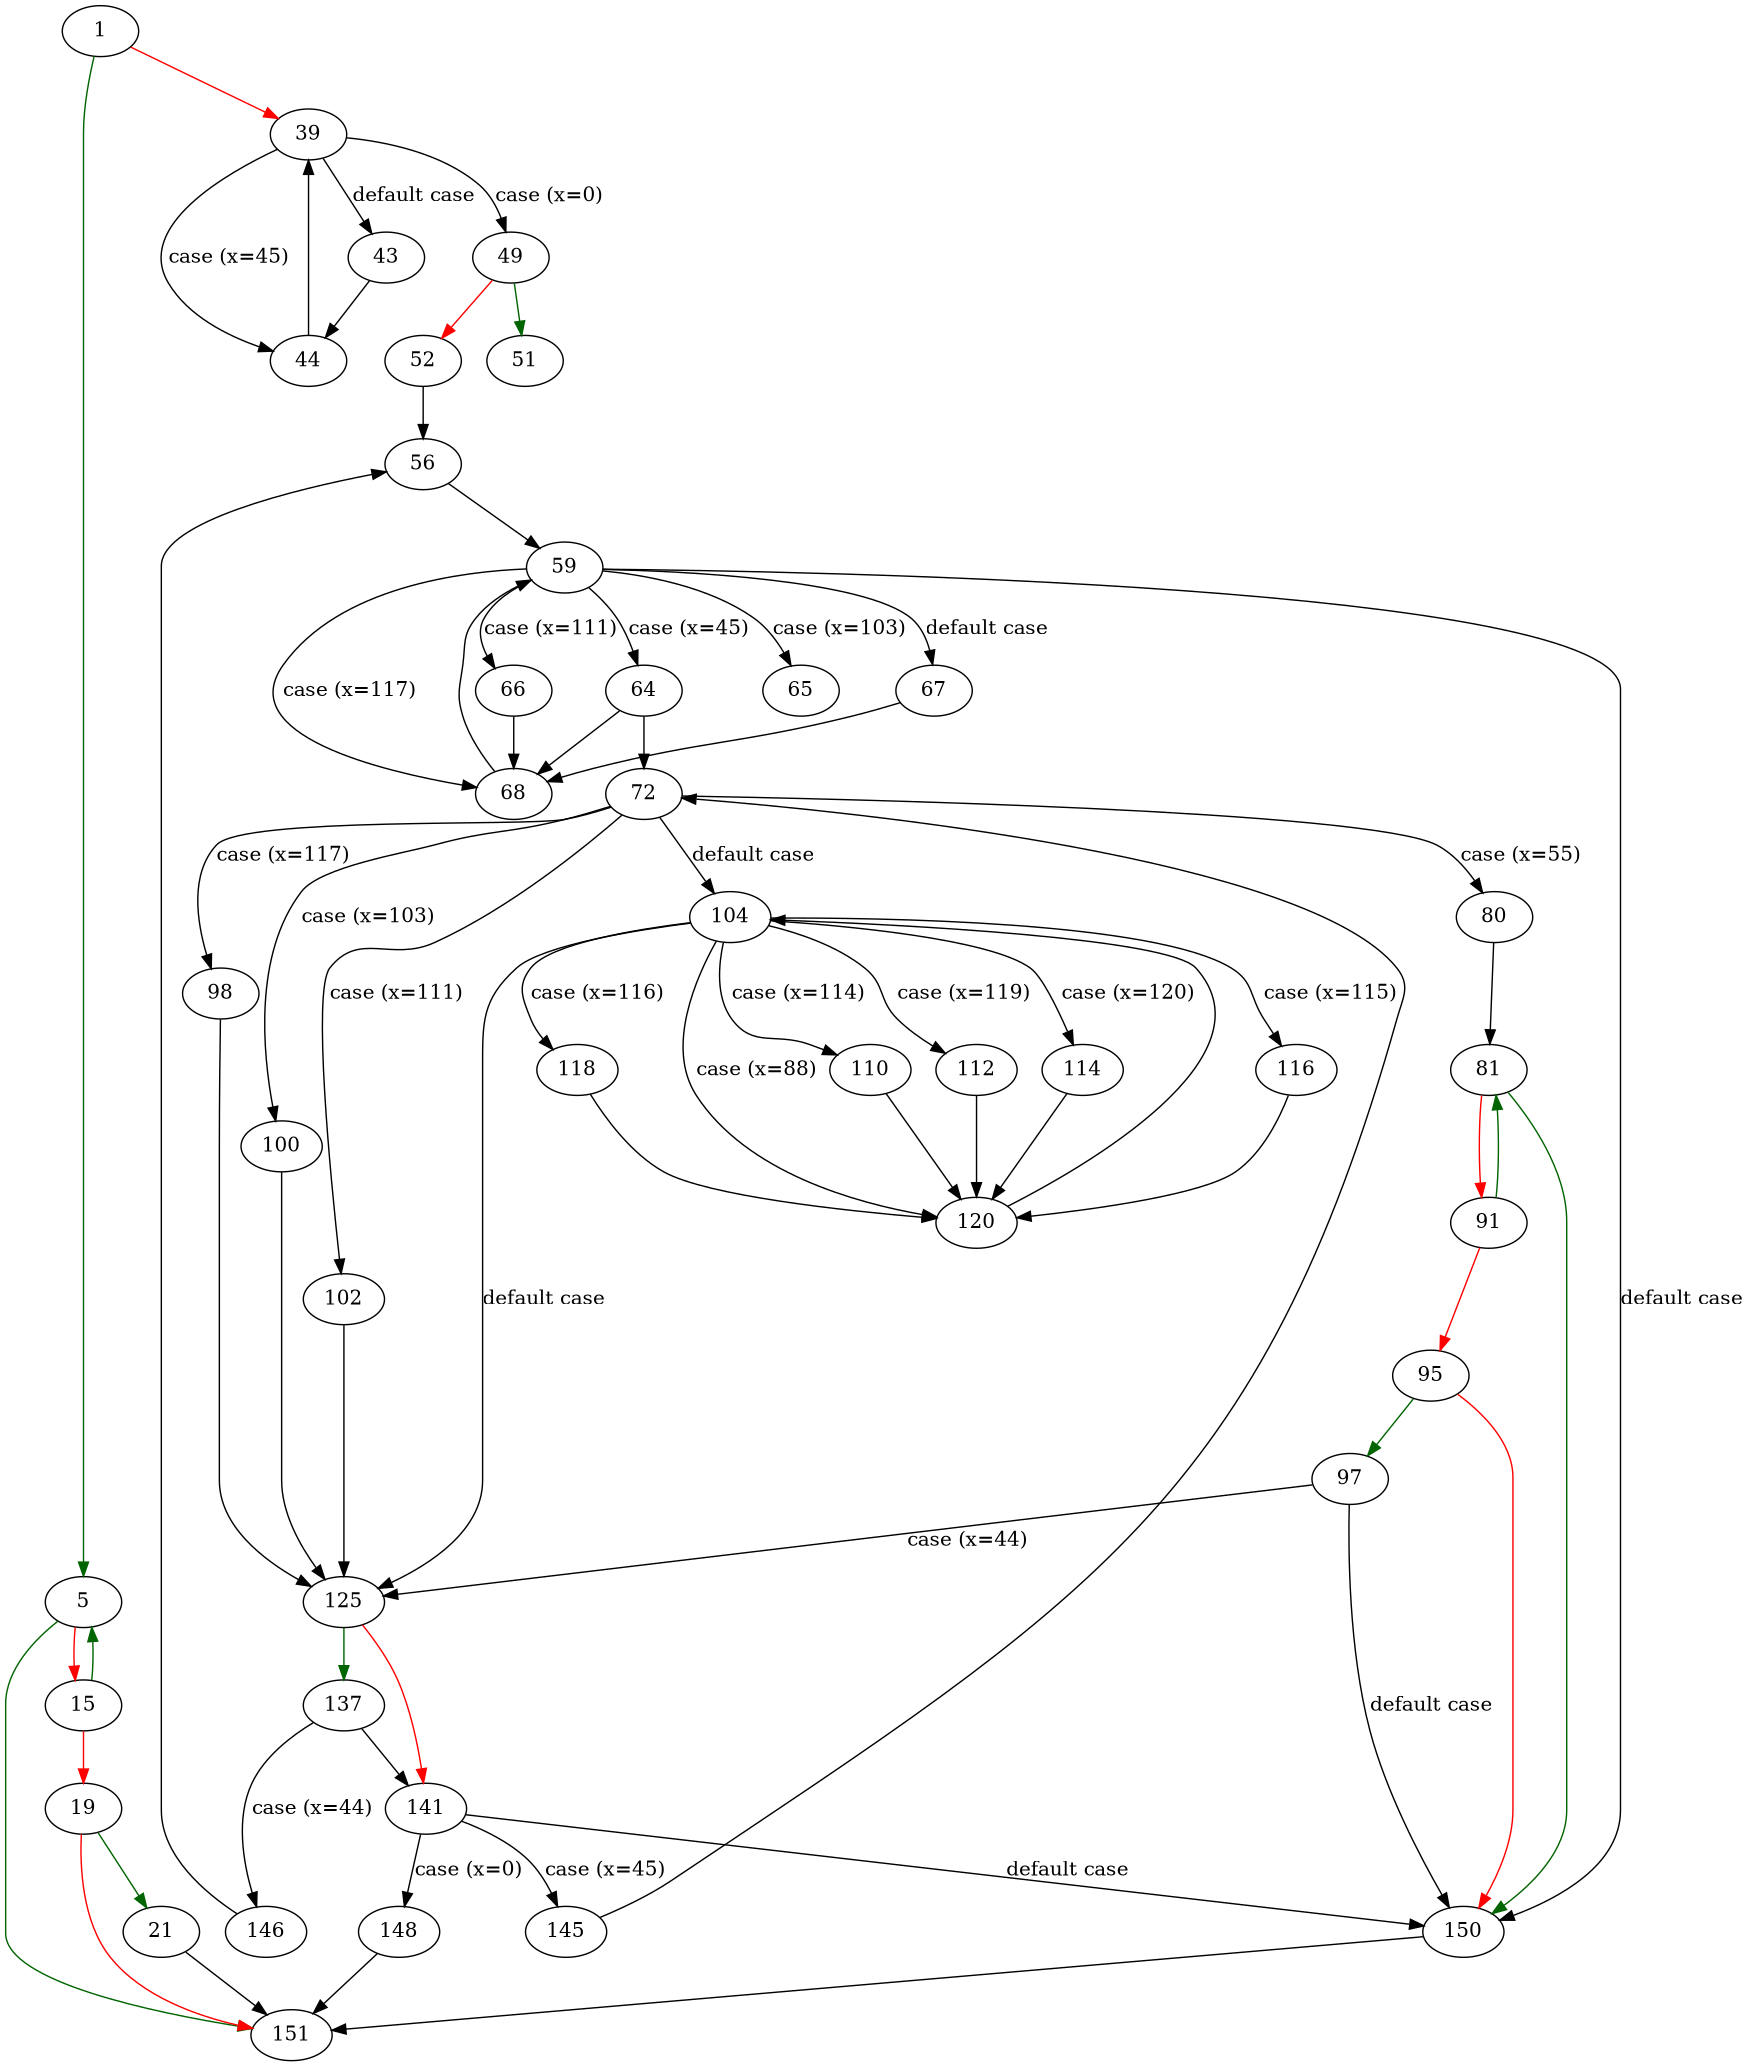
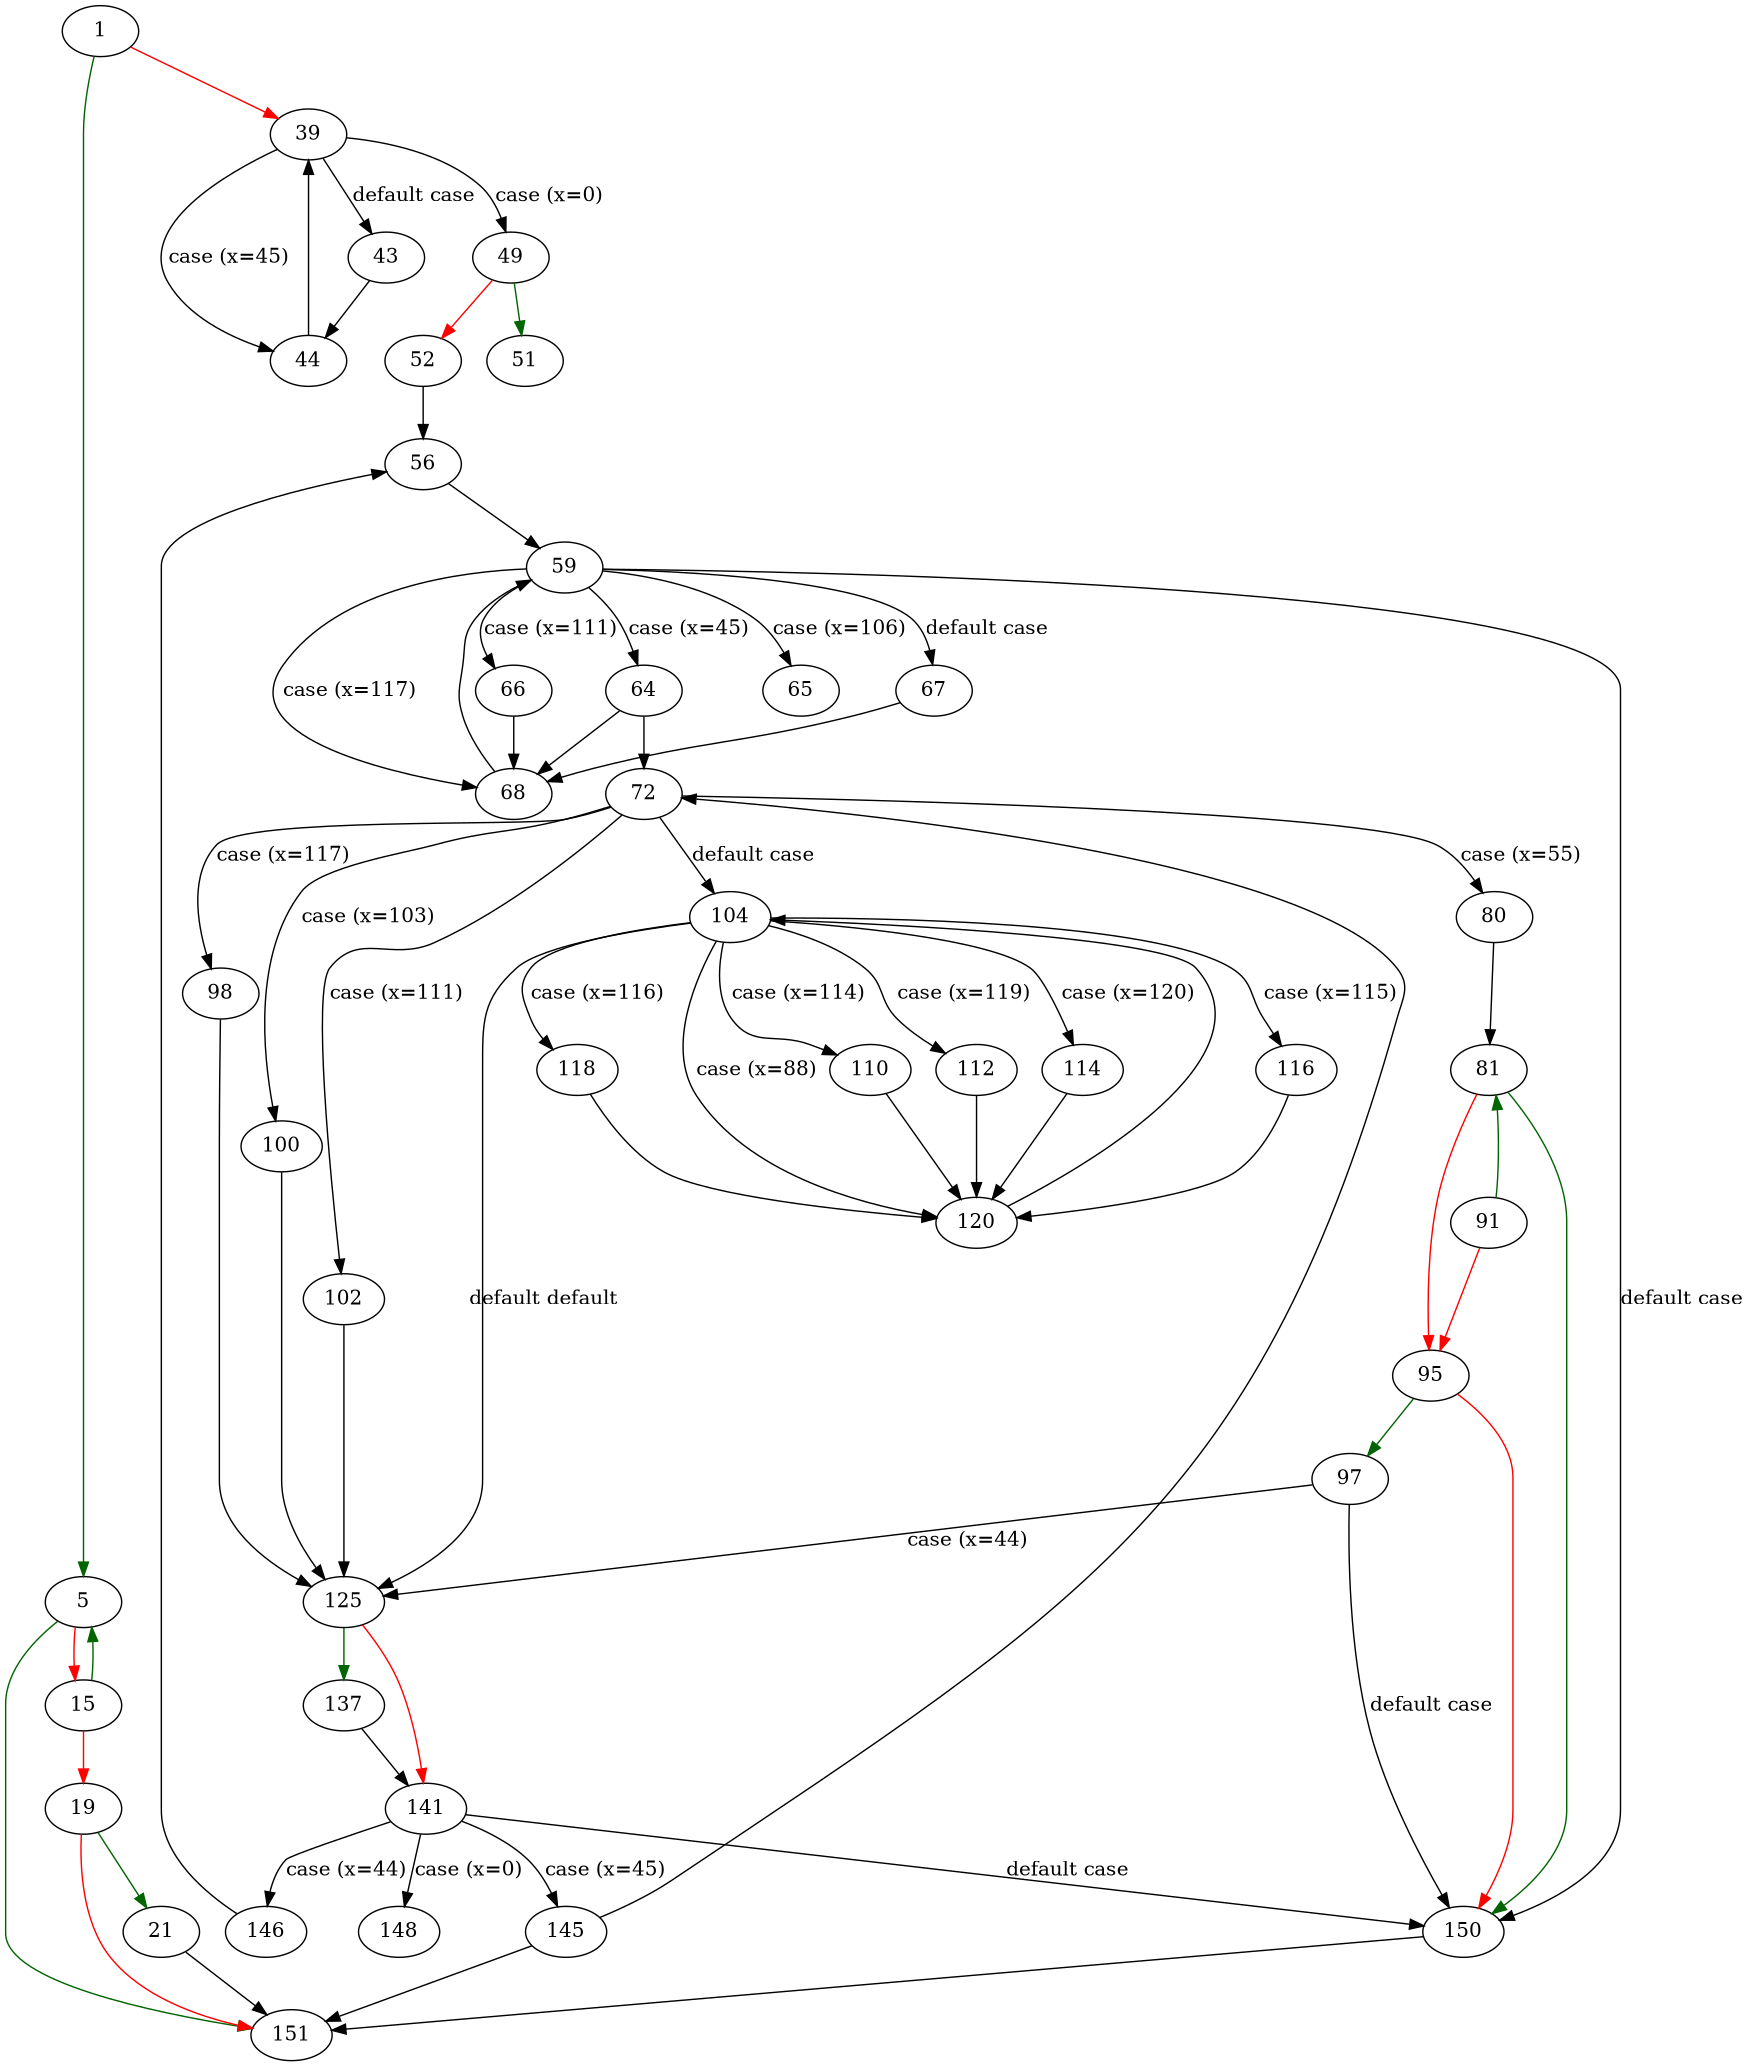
edge "59" -> "65": label "case (x=103)" -> "case (x=106)"
edge "81" -> "91": now "81" -> "95"
edge "104" -> "125": label "default case" -> "default default"
edge "137" -> "146": now "141" -> "146"
edge "148" -> "151": now "145" -> "151"
